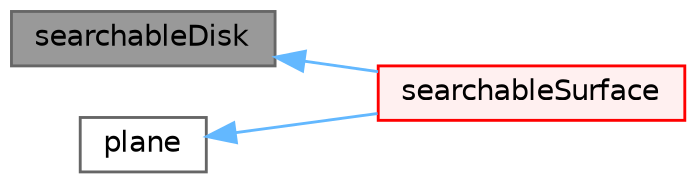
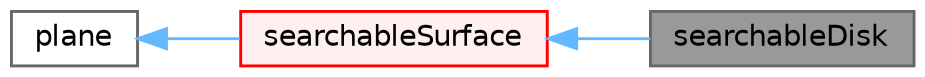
edge "searchableSurface" -> "searchableDisk": reversed
